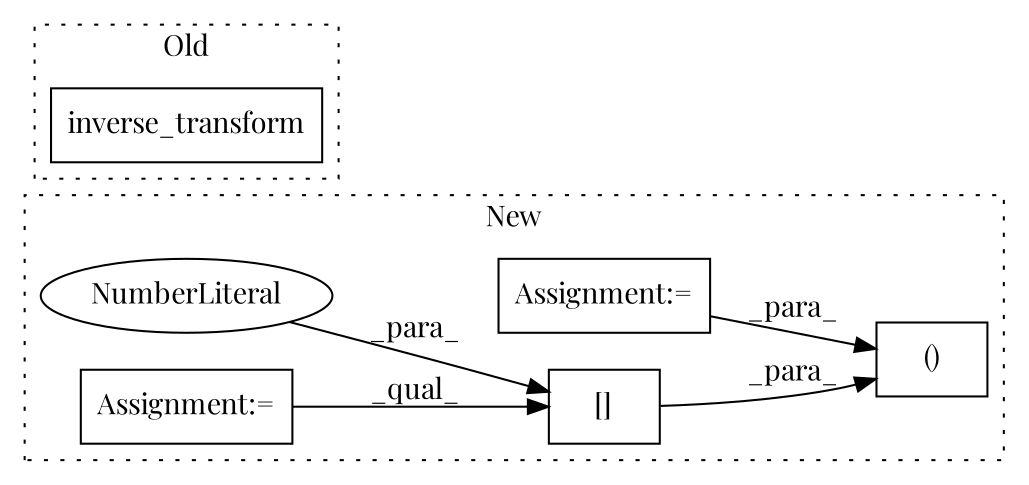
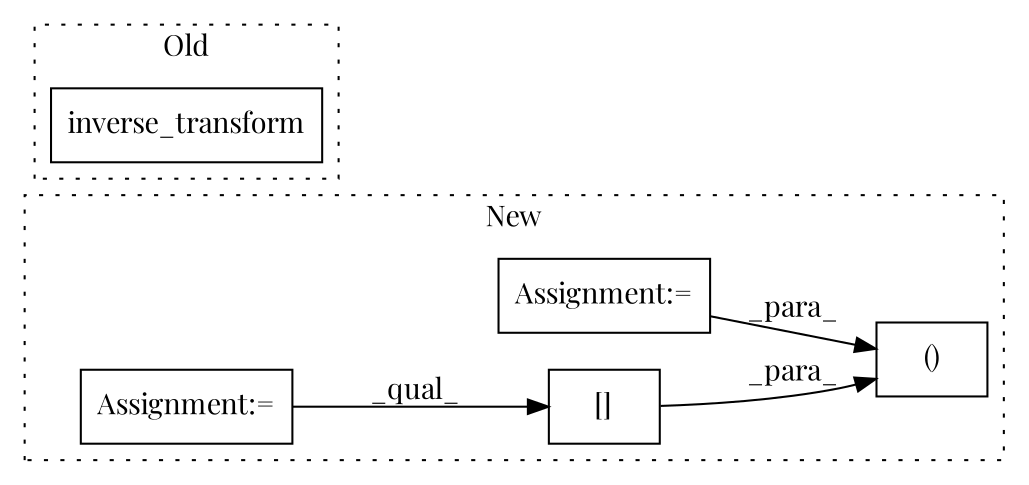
node "NumberLiteral": removed
